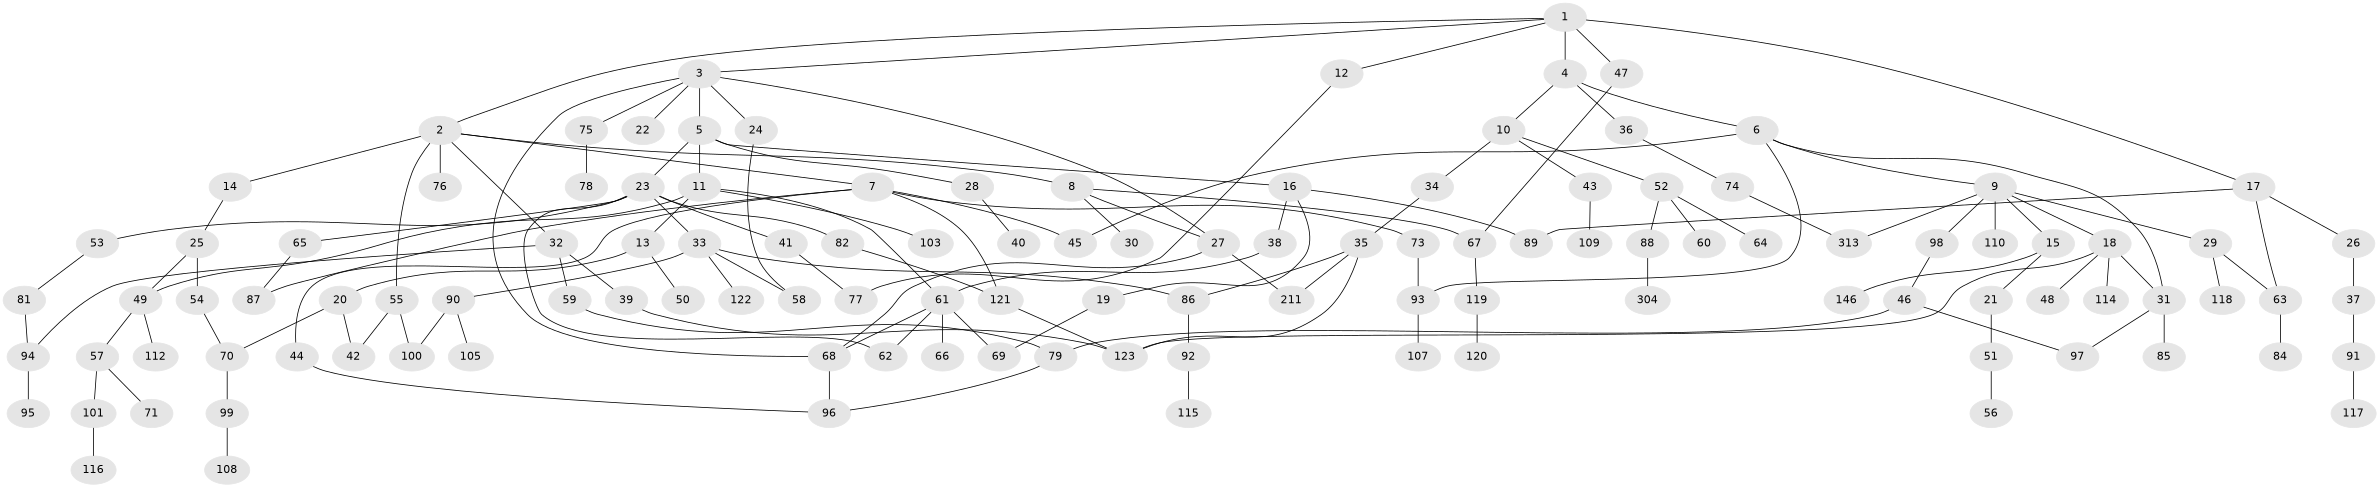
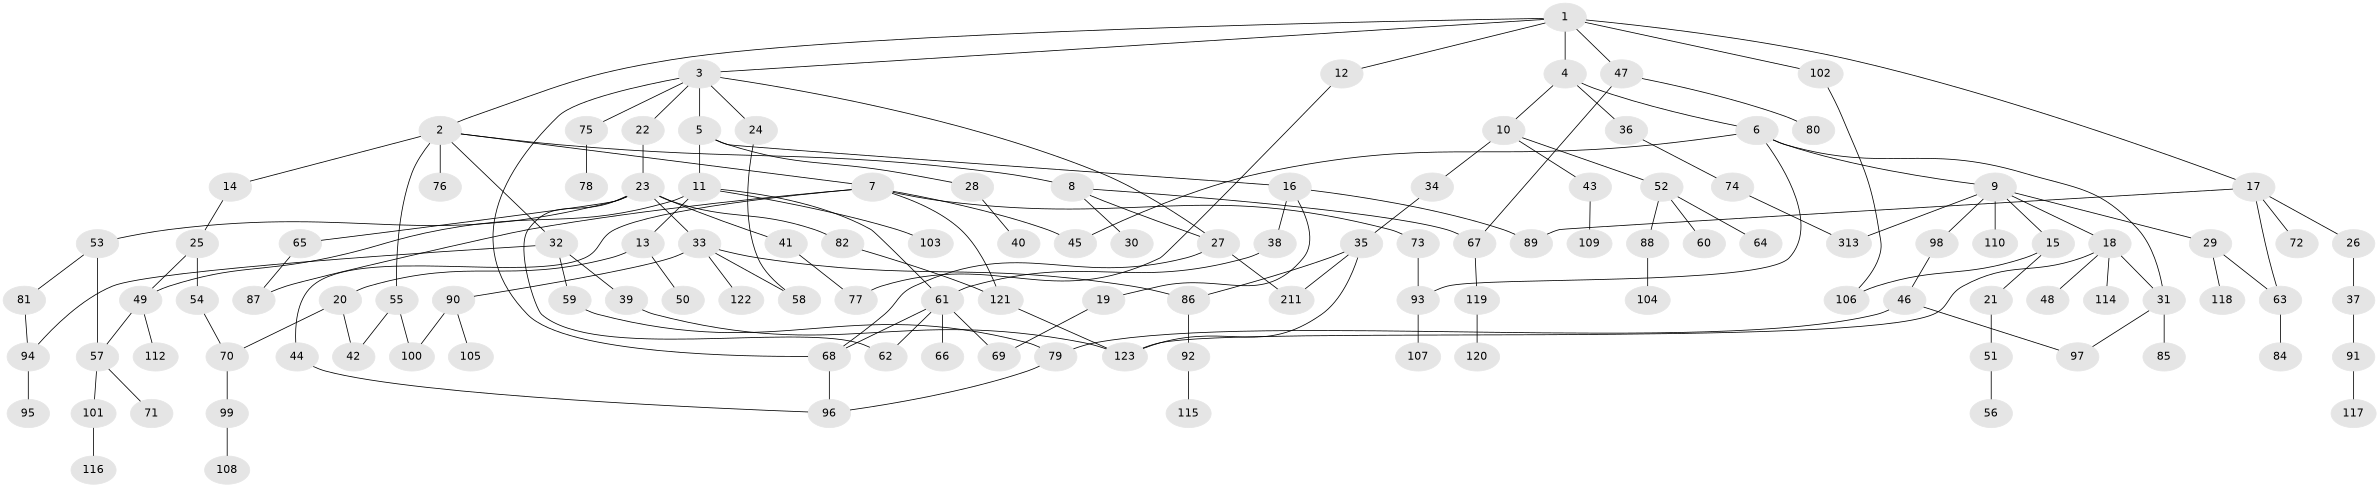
node "102": added
node "80": added
edge "5" -- "23": now "22" -- "23"
node "72": added
edge "53" -- "57": added
node "304": label "304" -> "104"
node "146": label "146" -> "106"
